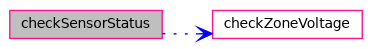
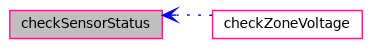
edge "checkSensorStatus" -> "checkZoneVoltage": reversed
